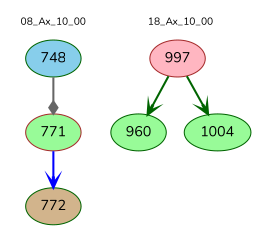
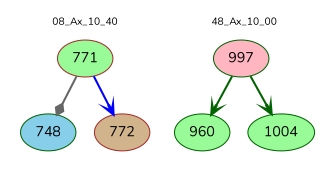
cluster "08_Ax_10_00": label "08_Ax_10_00" -> "08_Ax_10_40"
cluster "18_Ax_10_00": label "18_Ax_10_00" -> "48_Ax_10_00"
node "997": color brown -> darkgreen
edge "748" -> "771": reversed
node "772": color darkgreen -> brown
